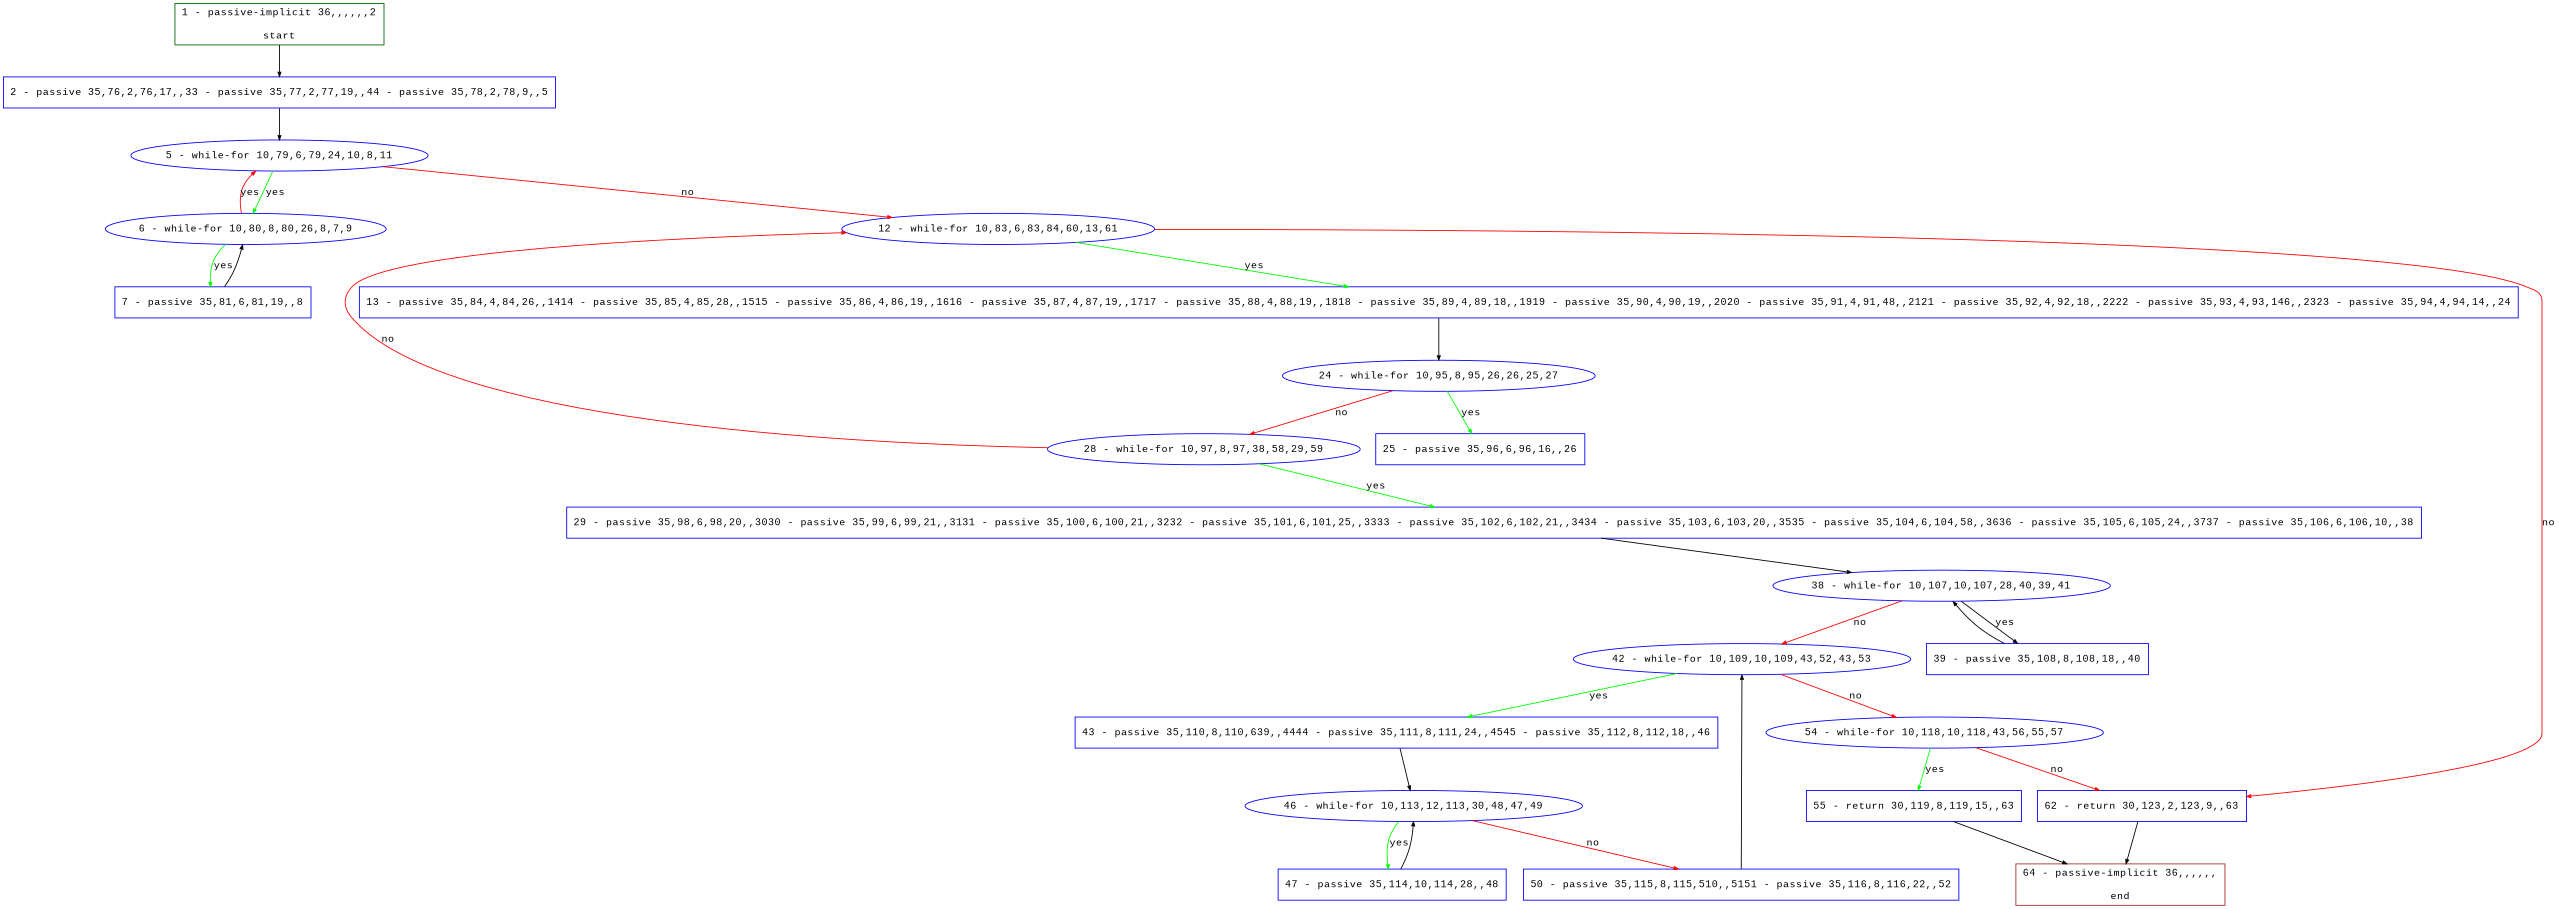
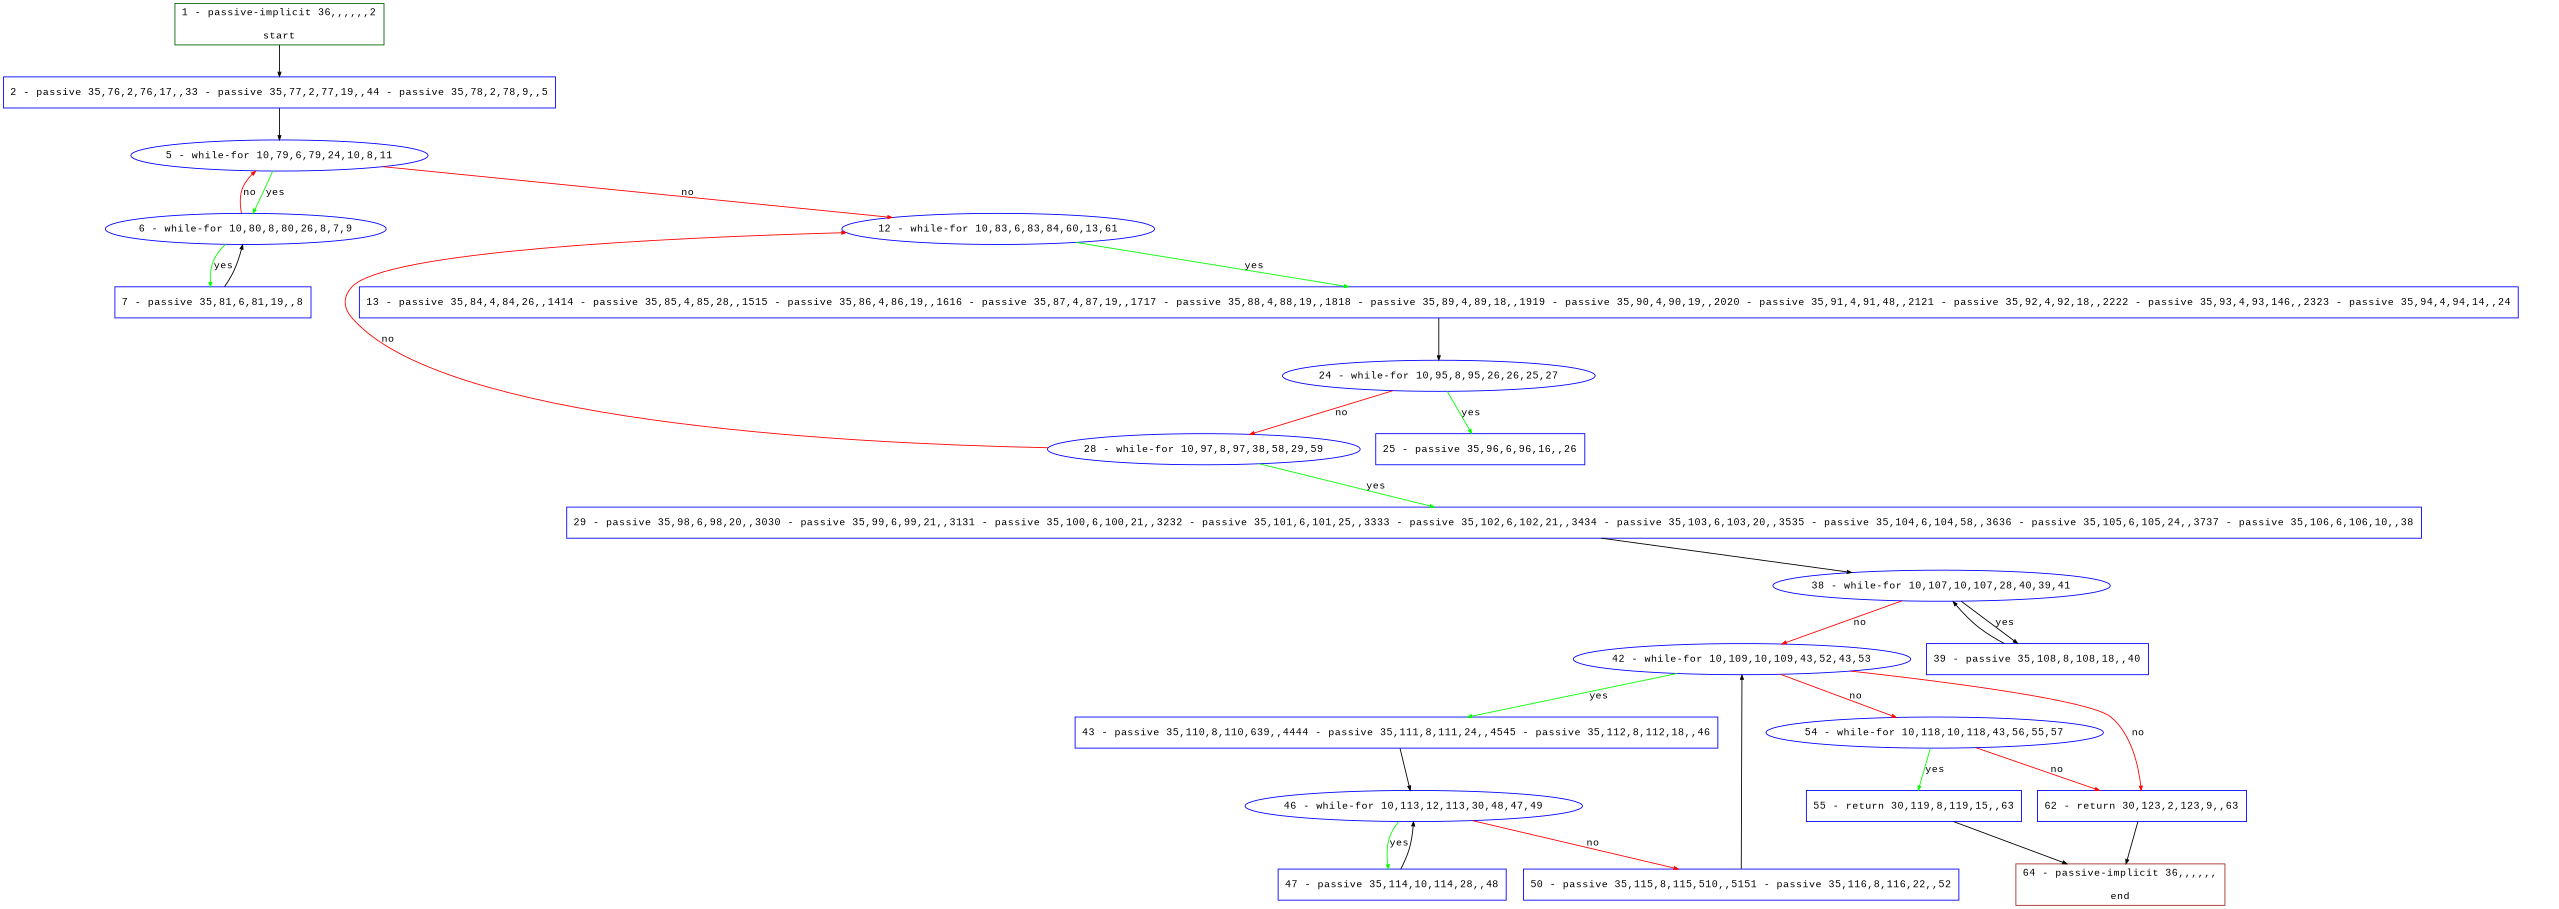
edge "6 - while-for 10,80,8,80,26,8,7,9" -> "5 - while-for 10,79,6,79,24,10,8,11": label "yes" -> "no"
edge "12 - while-for 10,83,6,83,84,60,13,61" -> "62 - return 30,123,2,123,9,,63": now "42 - while-for 10,109,10,109,43,52,43,53" -> "62 - return 30,123,2,123,9,,63"
